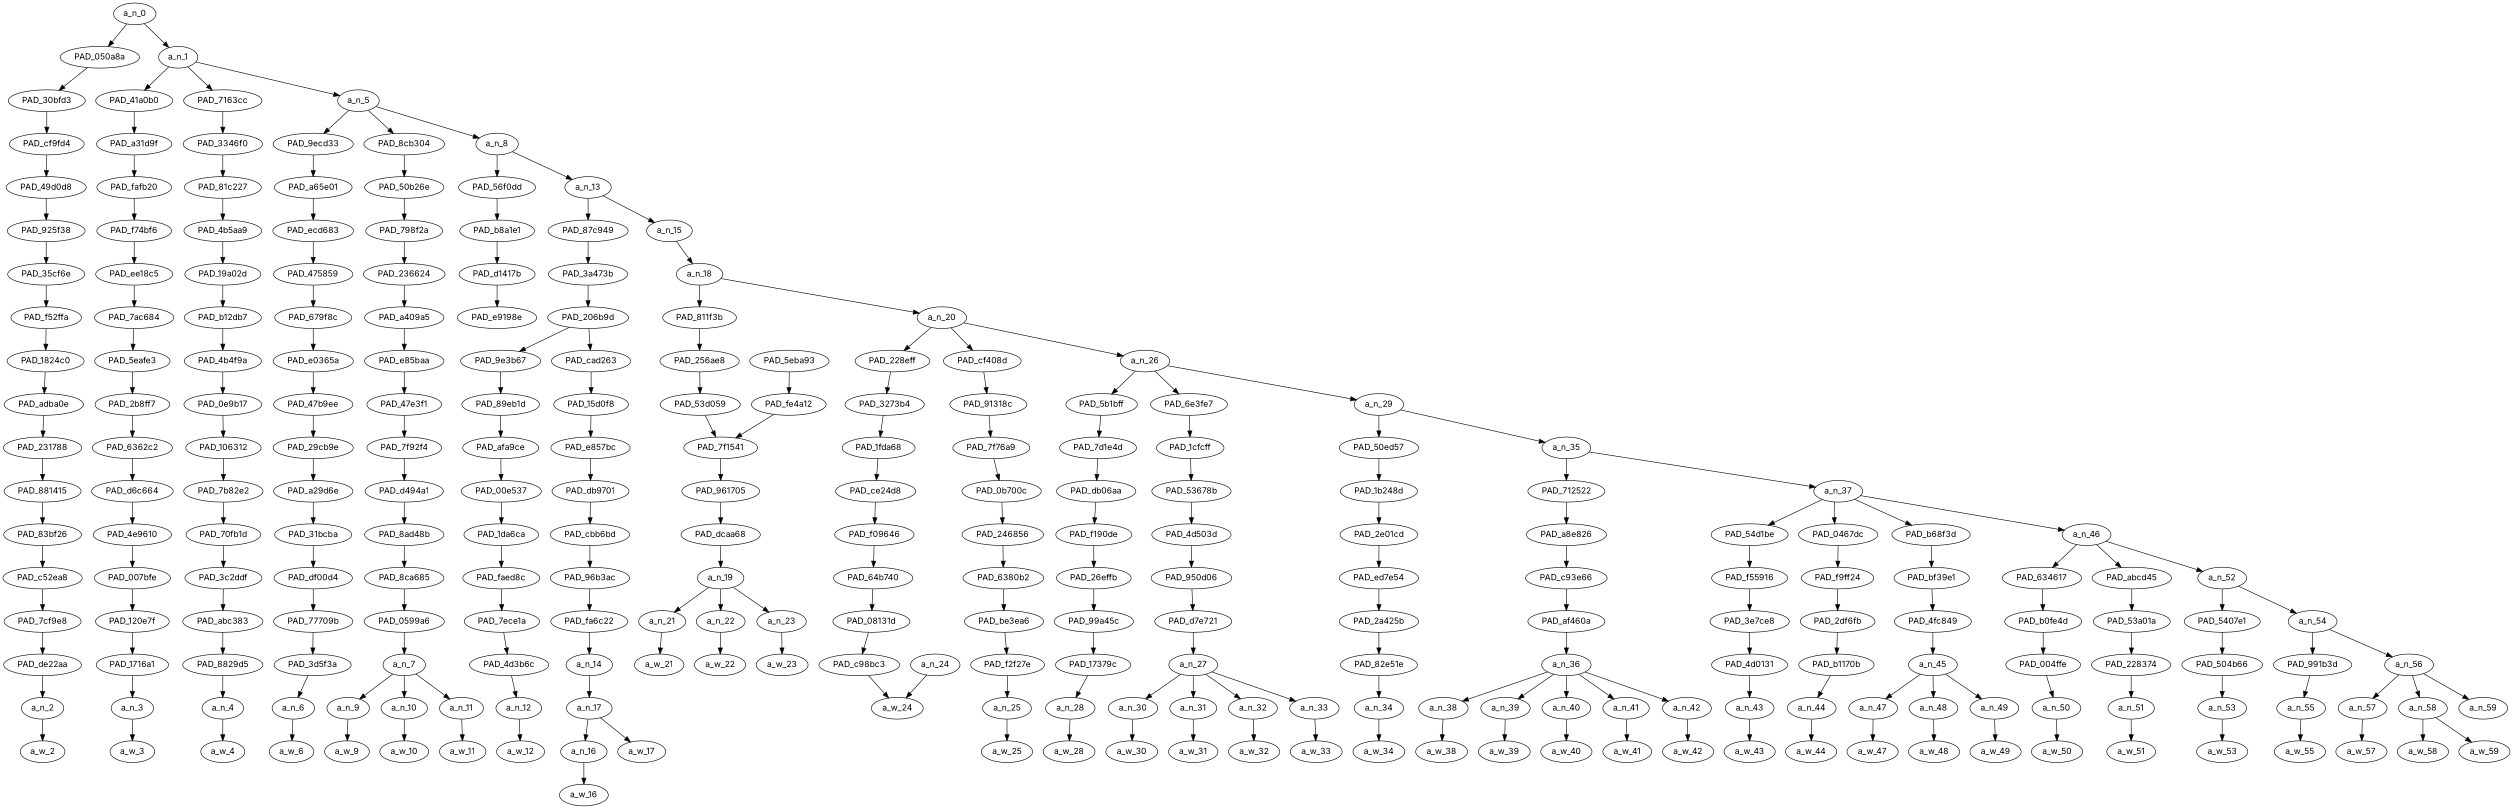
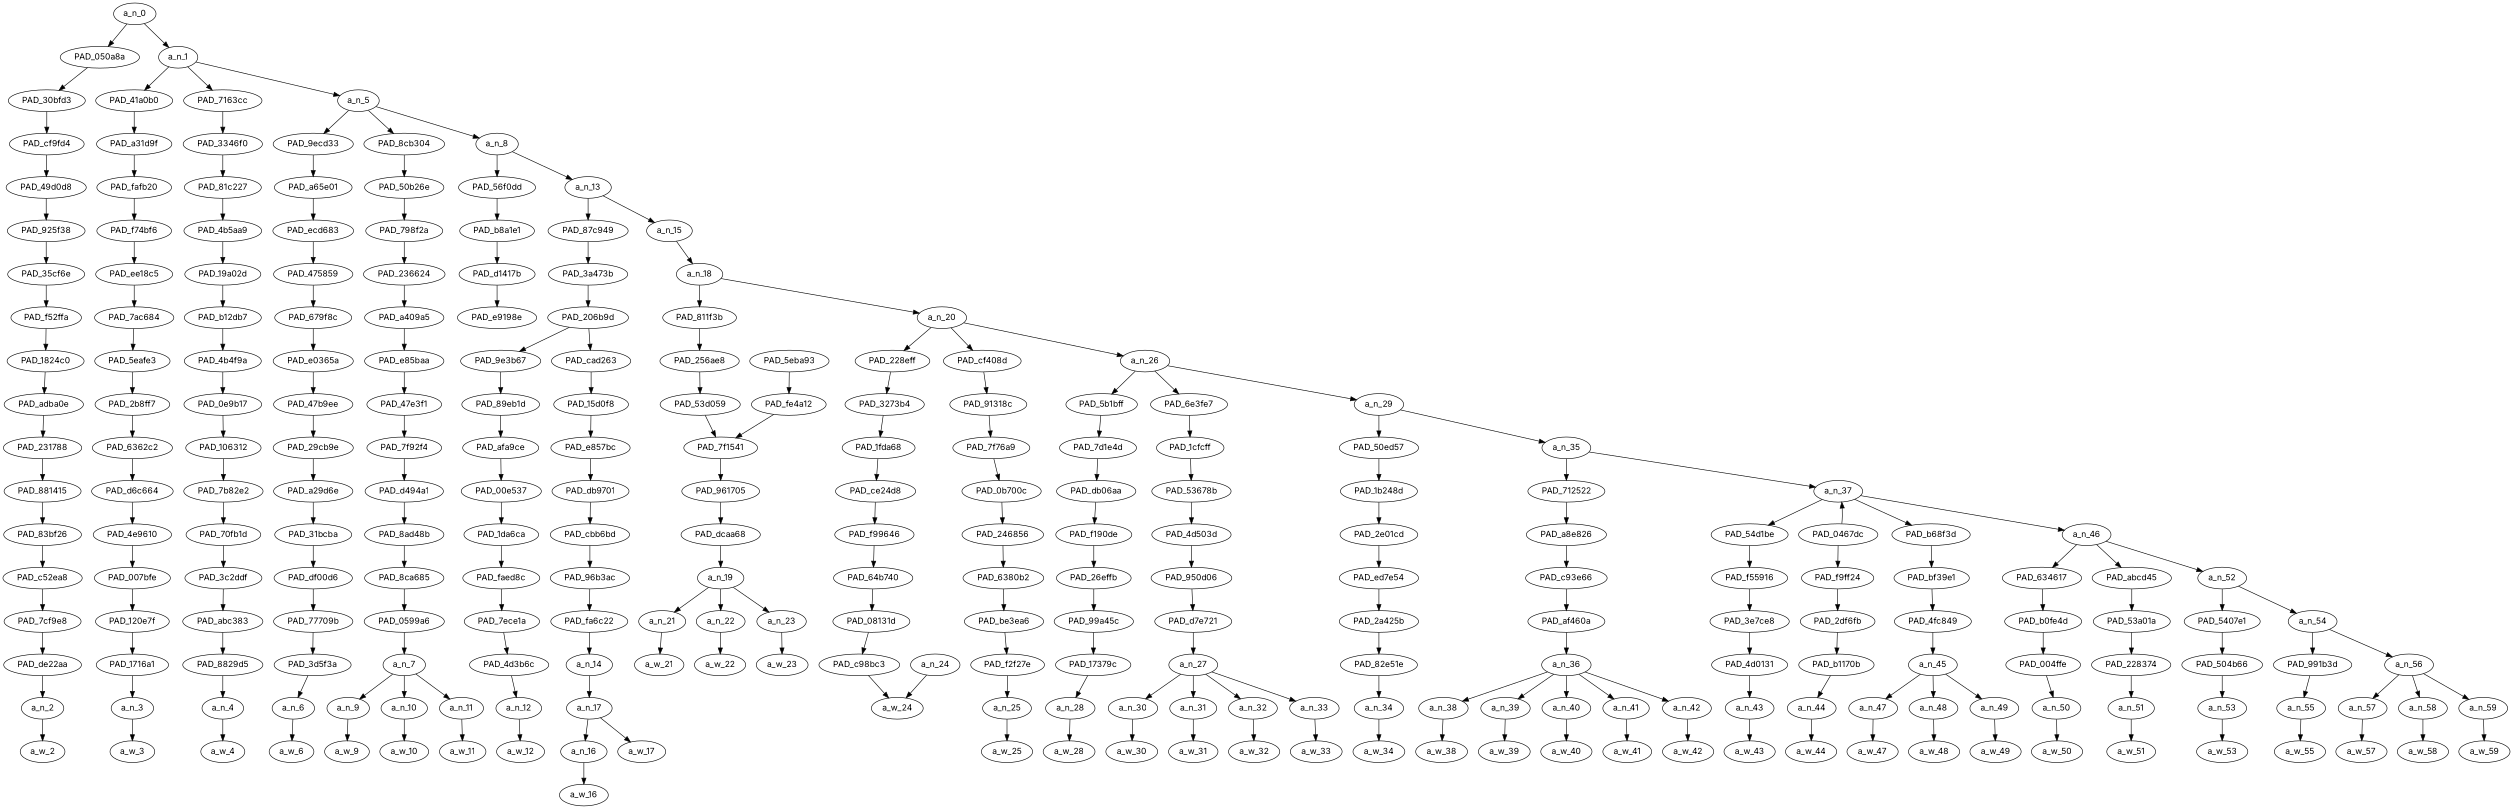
edge "a_n_37" -> "PAD_0467dc": reversed
node "PAD_f09646": label "PAD_f09646" -> "PAD_f99646"
node "PAD_df00d4": label "PAD_df00d4" -> "PAD_df00d6"
edge "a_n_58" -> "a_w_59": now "a_n_59" -> "a_w_59"
